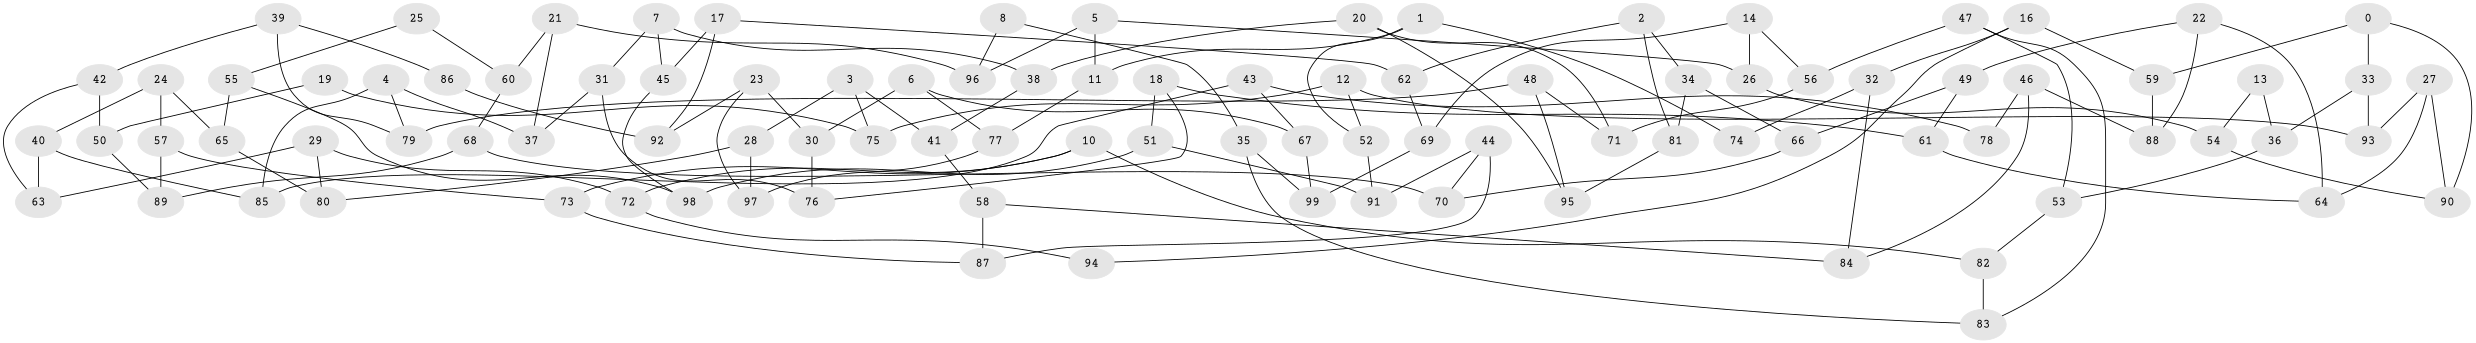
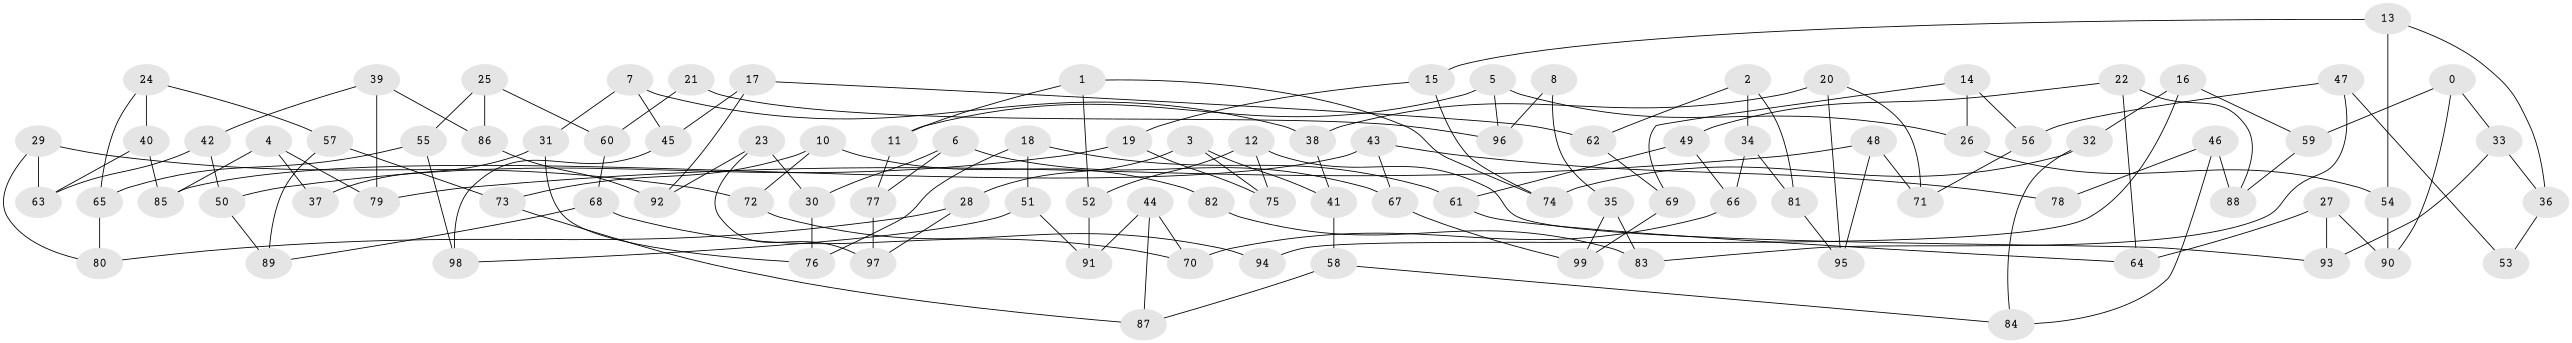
edge "21" -- "37": removed
node "15": added
edge "25" -- "86": added
edge "53" -- "82": removed
